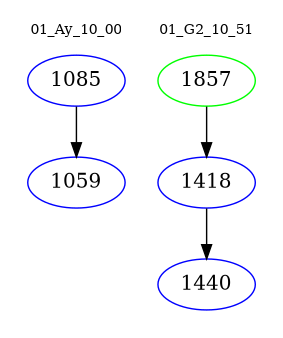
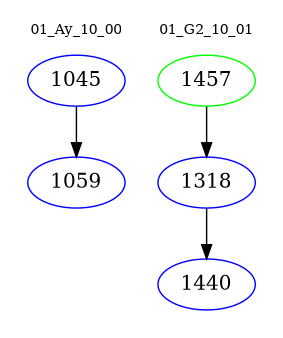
cluster "01_G2_10_51": label "01_G2_10_51" -> "01_G2_10_01"
node "1085": label "1085" -> "1045"
node "1857": label "1857" -> "1457"
node "1418": label "1418" -> "1318"
